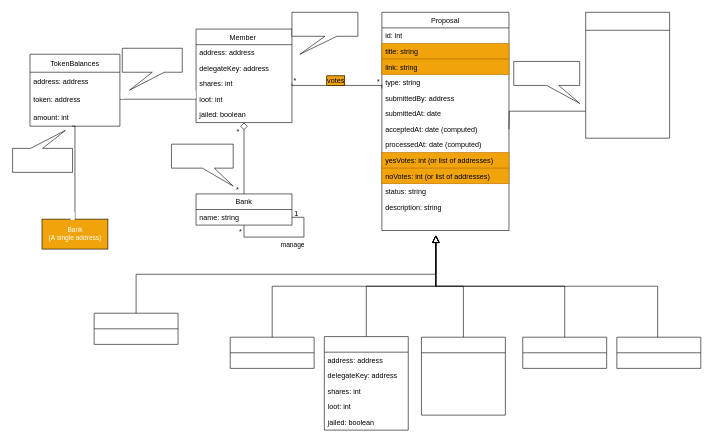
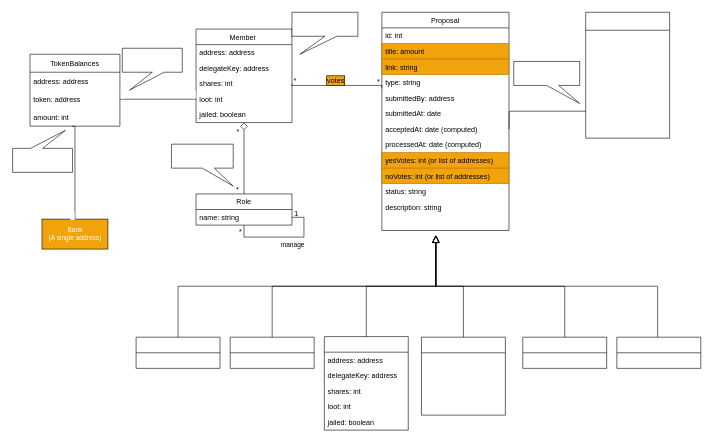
node "title: string": label "title: string" -> "title: amount"
node "Bank": label "Bank" -> "Role"
node "Signaling": moved (136, 329) -> (178, 353)
